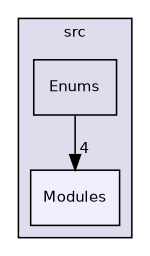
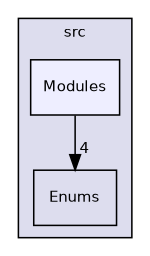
edge "Enums" -> "Modules": reversed
